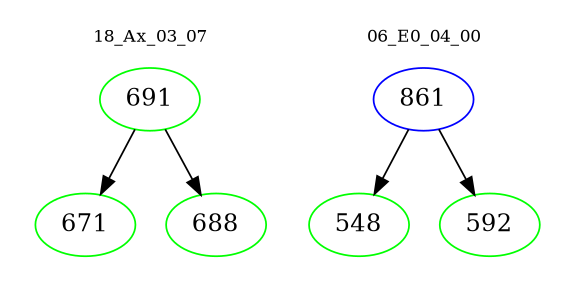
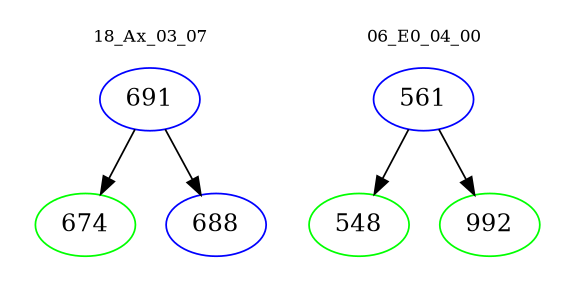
node "691": color green -> blue
node "861": label "861" -> "561"
node "671": label "671" -> "674"
node "688": color green -> blue
node "592": label "592" -> "992"
